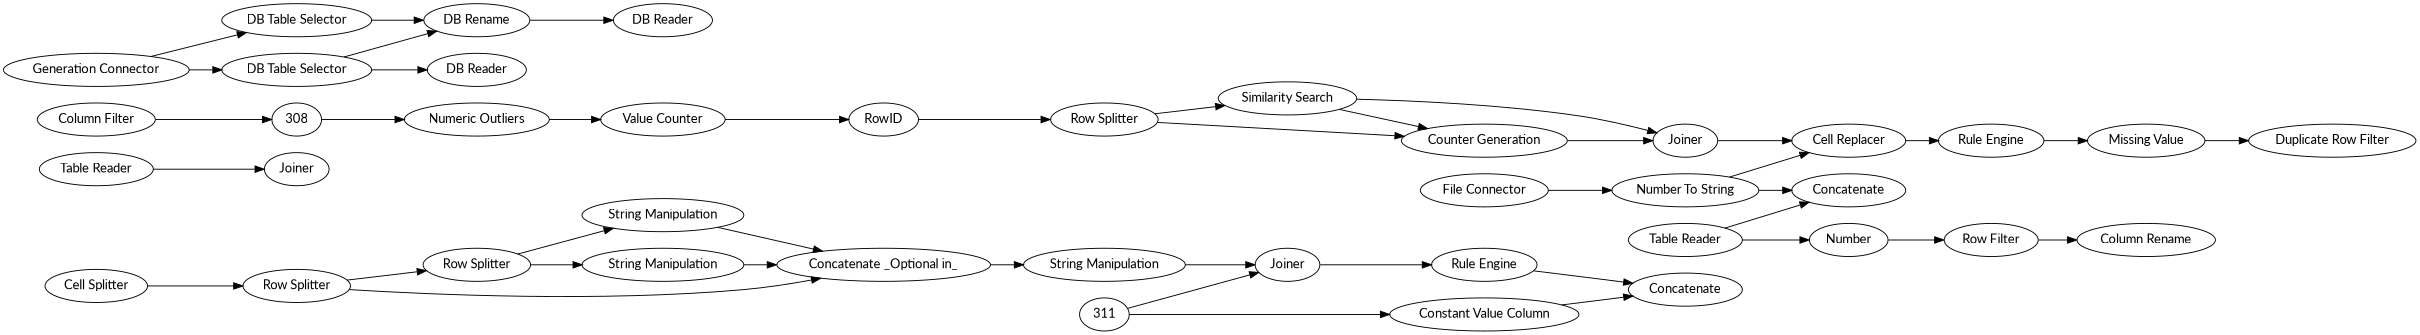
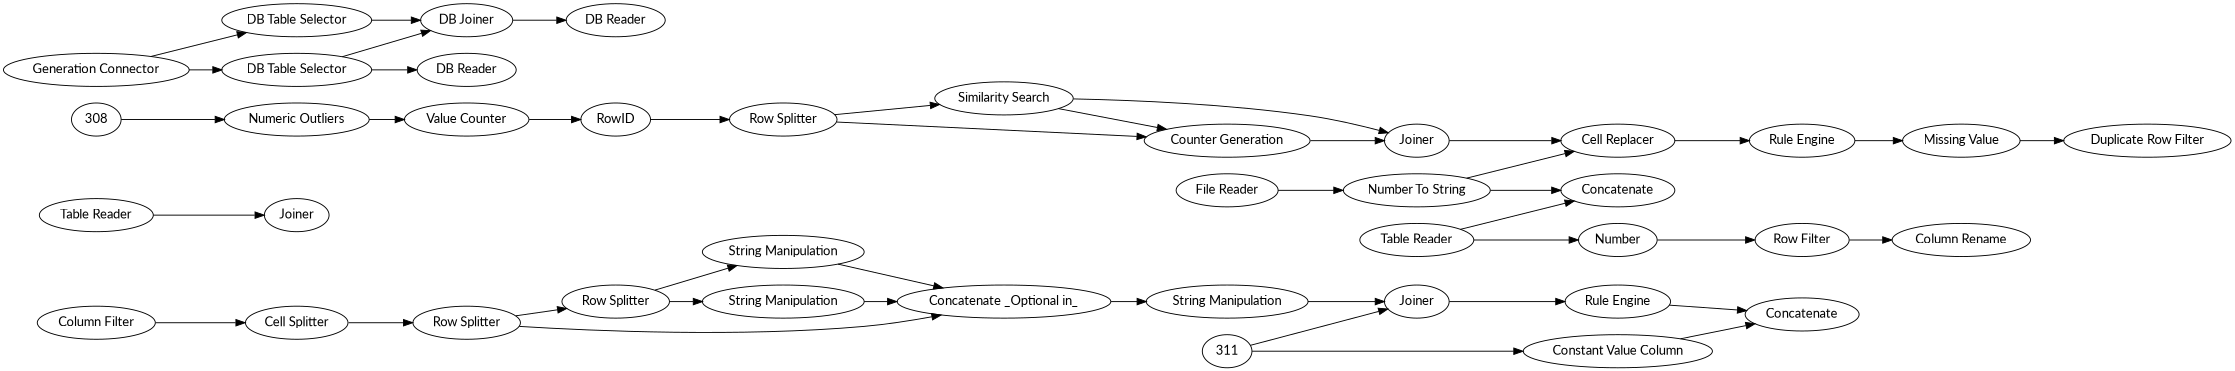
node "DB Rename": label "DB Rename" -> "DB Joiner"
edge "Column Filter" -> "308": now "Column Filter" -> "Cell Splitter"
node "File Connector": label "File Connector" -> "File Reader"
